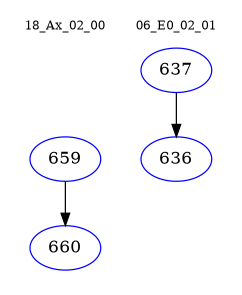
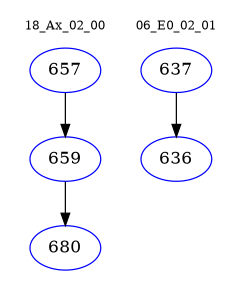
node "657": added
node "660": label "660" -> "680"
